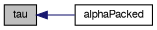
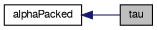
edge "alphaPacked" -> "tau": reversed
